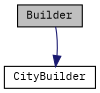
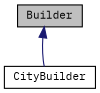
edge "Builder" -> "CityBuilder": reversed
